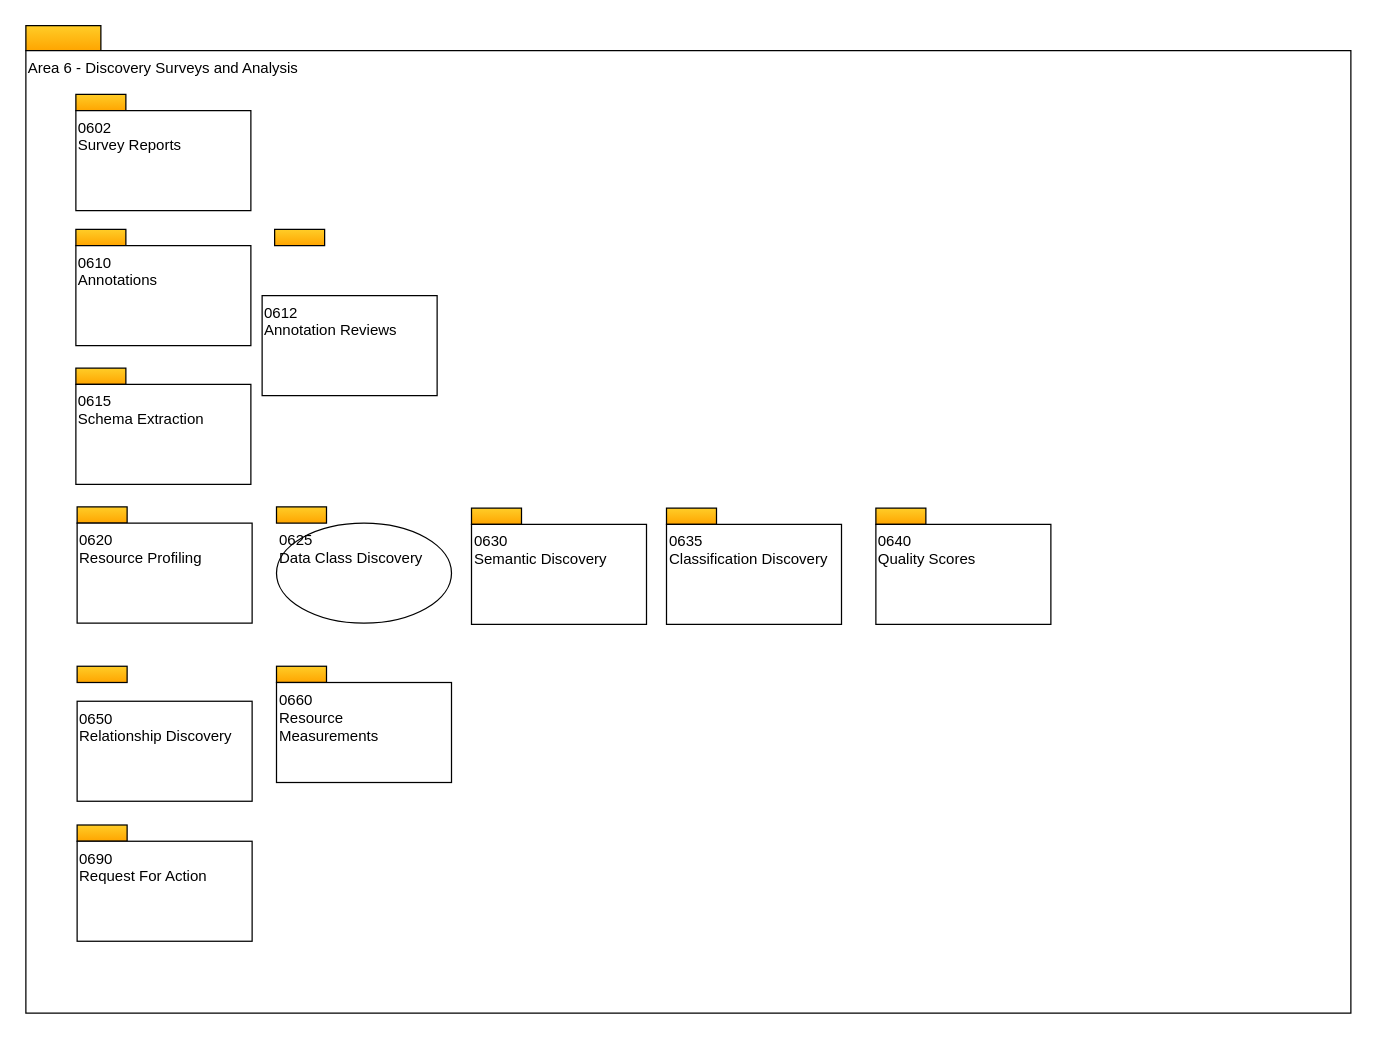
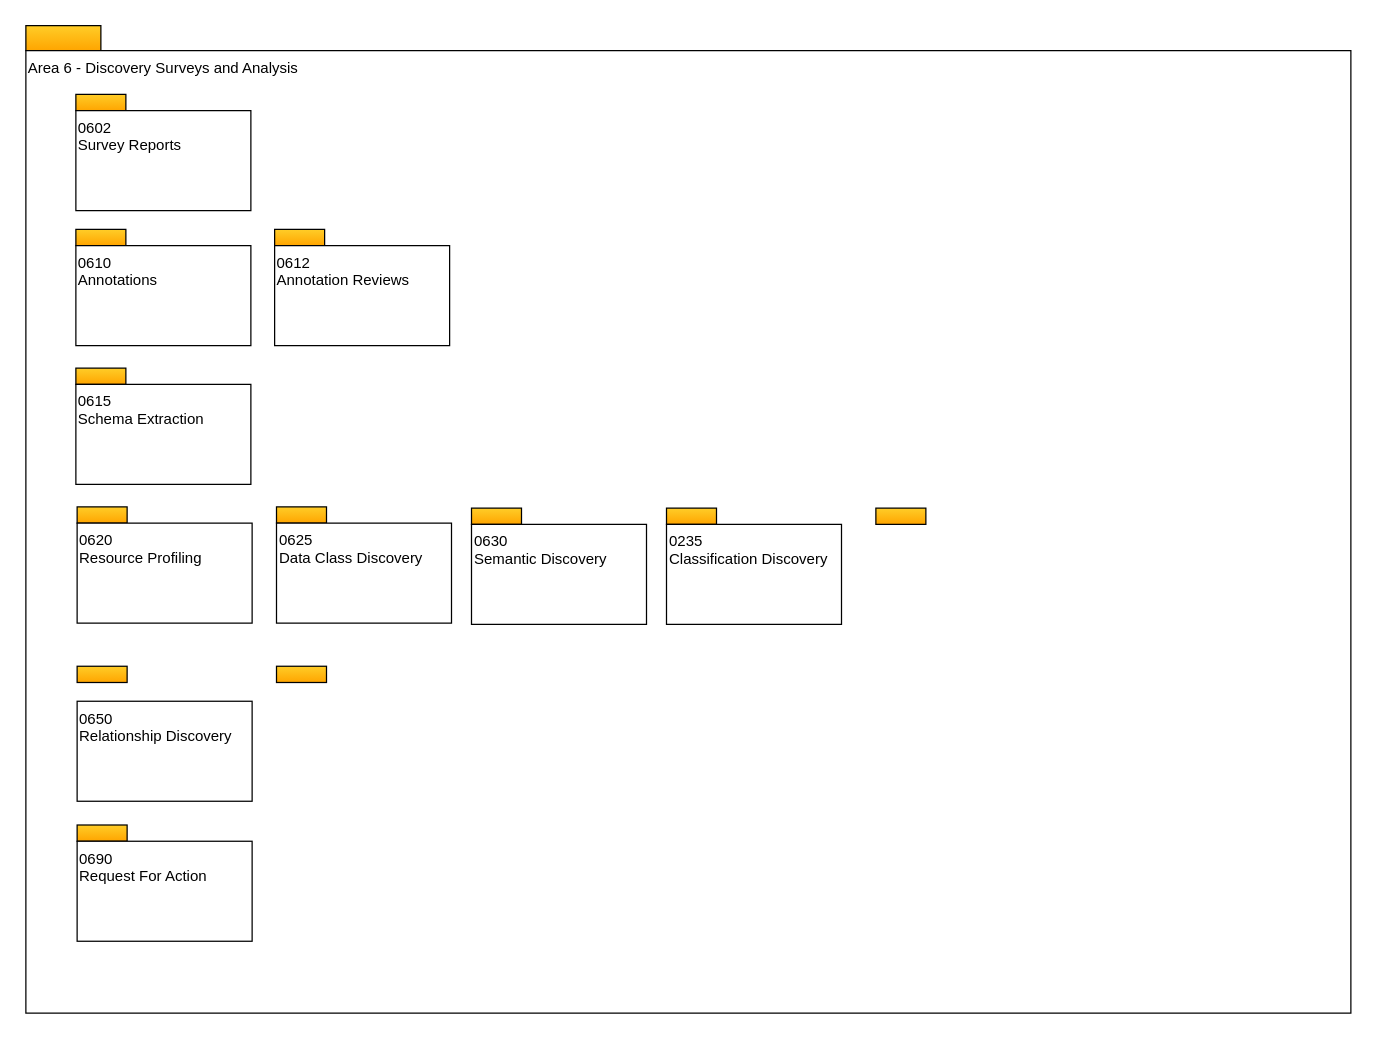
node "0612 Annotation Reviews": moved (349, 346) -> (362, 296)
node "0635 Classification Discovery": label "0635 Classification Discovery" -> "0235 Classification Discovery"
node "0625 Data Class Discovery": shape ellipse -> rectangle
node "0640 Quality Scores": removed
node "0660 Resource Measurements": removed
